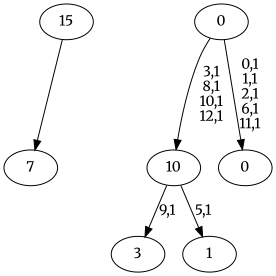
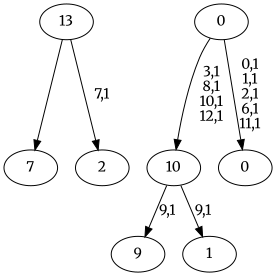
node "15": label "15" -> "13"
node "2": added
edge "10" -> "1": label "5,1" -> "9,1"
node "3": label "3" -> "9"
